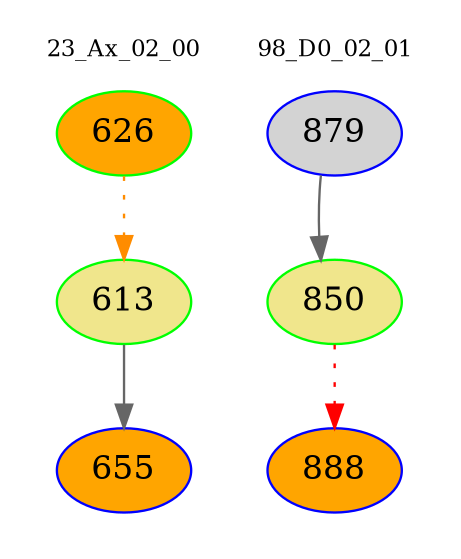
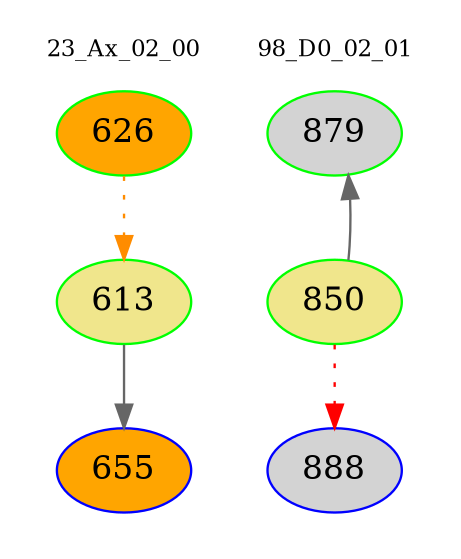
node "879": color blue -> green
edge "879" -> "850": reversed
node "888": fillcolor orange -> lightgrey
